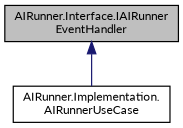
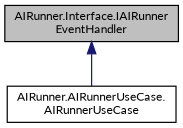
node "AIRunner.Implementation. AIRunnerUseCase": label "AIRunner.Implementation. AIRunnerUseCase" -> "AIRunner.AIRunnerUseCase. AIRunnerUseCase"
